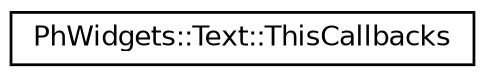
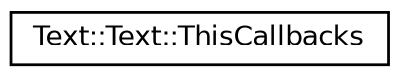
node "PhWidgets::Text::ThisCallbacks": label "PhWidgets::Text::ThisCallbacks" -> "Text::Text::ThisCallbacks"
